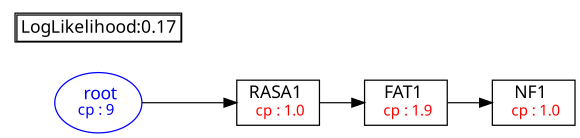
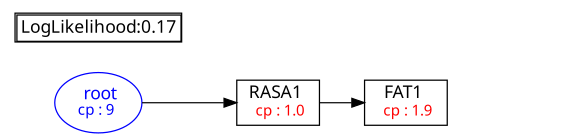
node "NF1": removed
